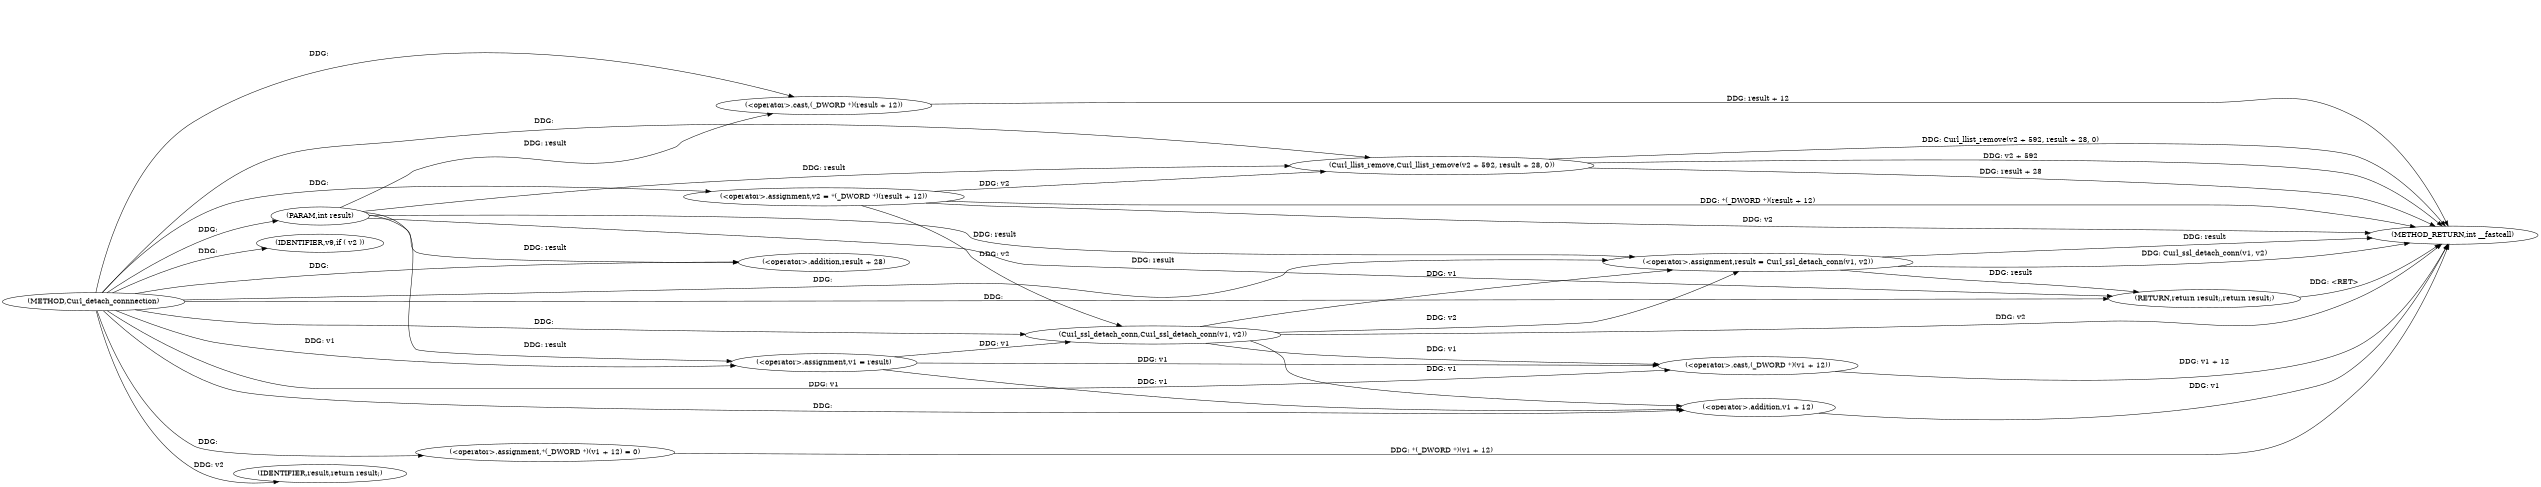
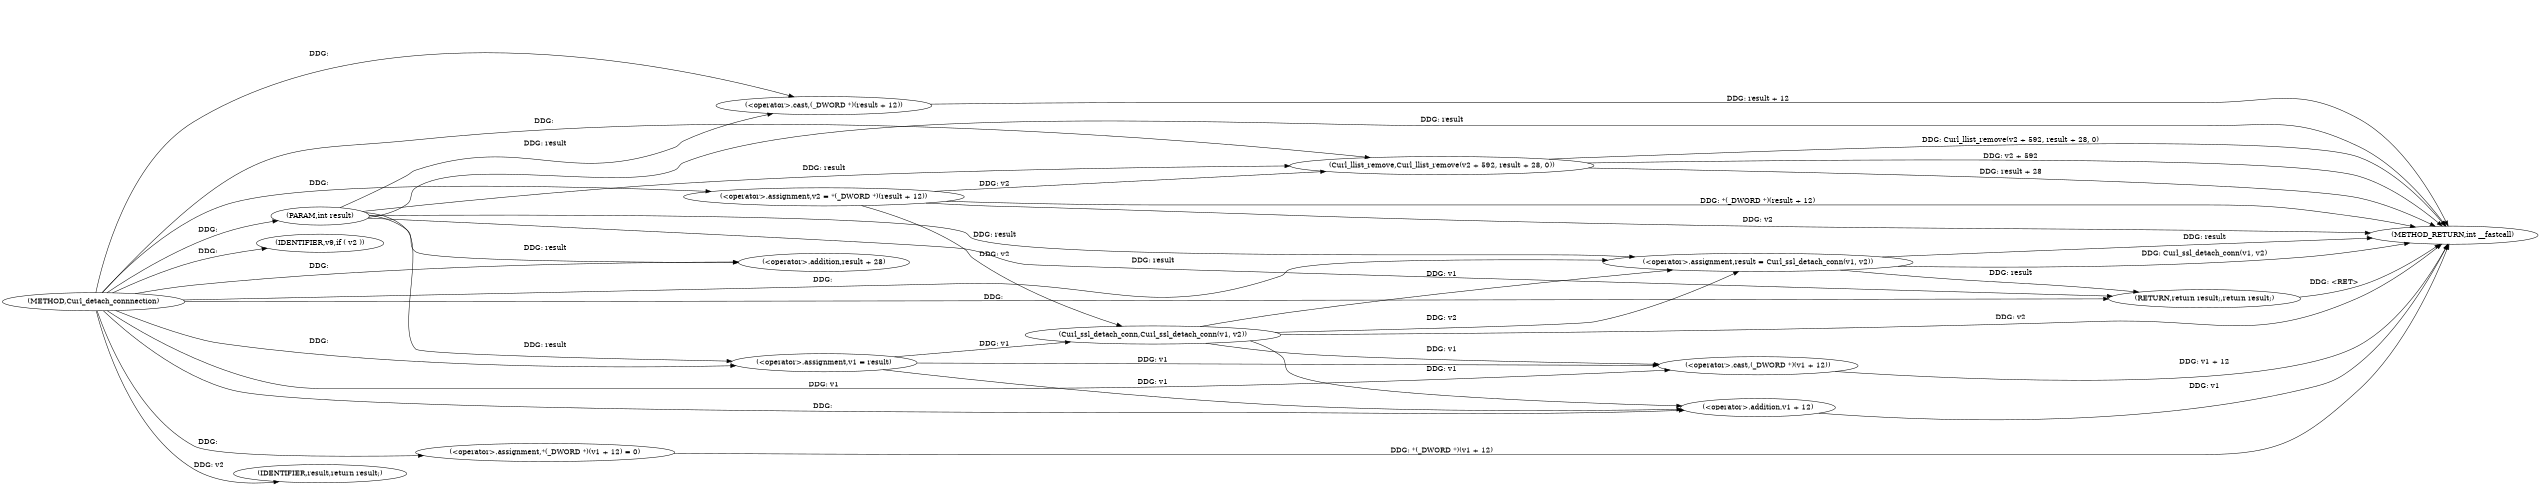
edge "(PARAM,int result)" -> "(METHOD_RETURN,int __fastcall)": added, label "DDG: result"
edge "(METHOD,Curl_detach_connnection)" -> "(Curl_ssl_detach_conn,Curl_ssl_detach_conn(v1, v2))": removed, label "DDG:"
edge "(METHOD,Curl_detach_connnection)" -> "(<operator>.assignment,v1 = result)": label "DDG: v1" -> "DDG: "
